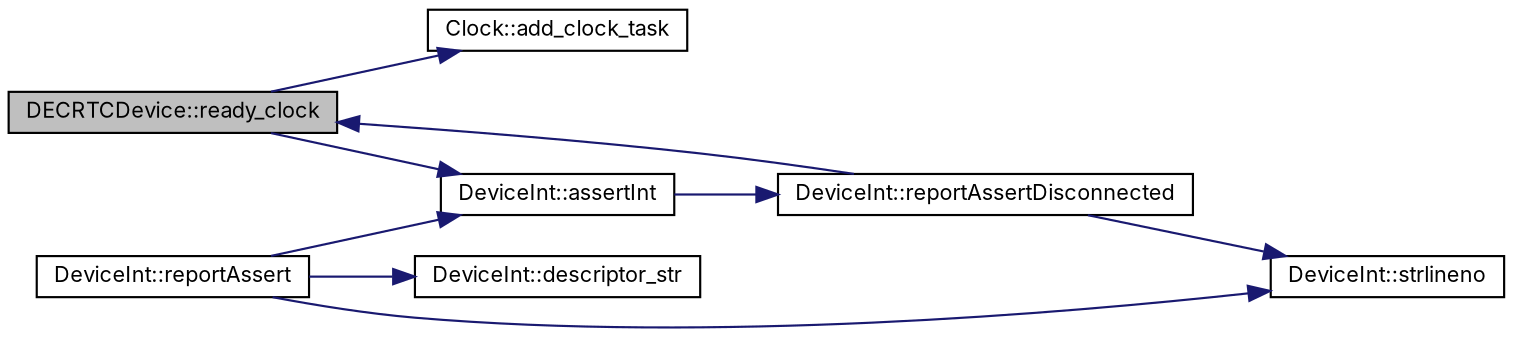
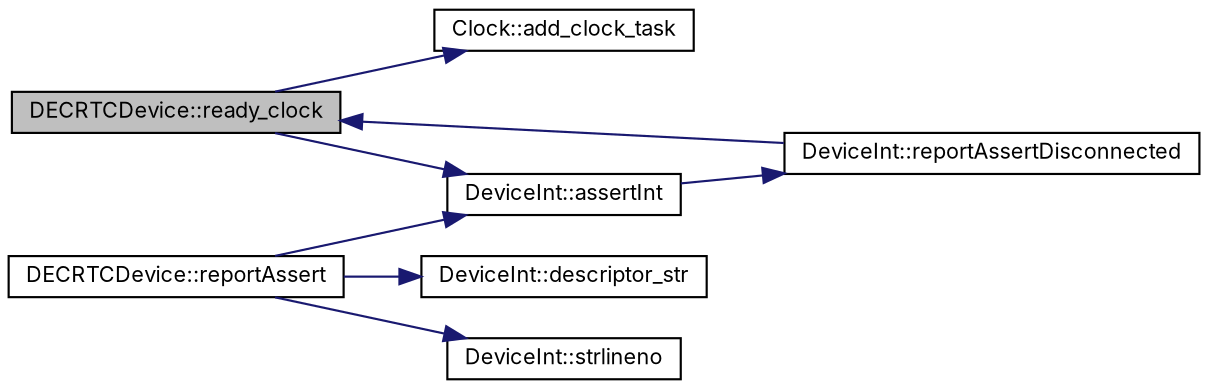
edge "DeviceInt::reportAssertDisconnected" -> "DeviceInt::strlineno": removed
node "DeviceInt::reportAssert": label "DeviceInt::reportAssert" -> "DECRTCDevice::reportAssert"
